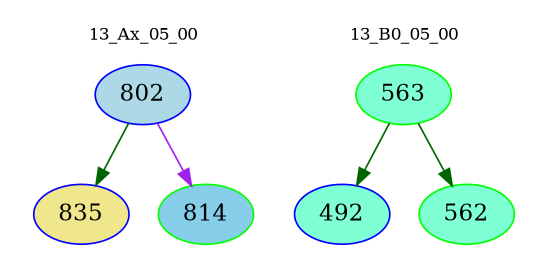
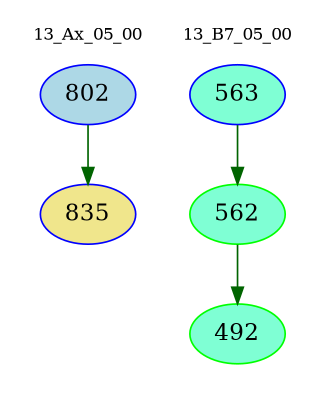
cluster "13_B0_05_00": label "13_B0_05_00" -> "13_B7_05_00"
node "563": color green -> blue
edge "563" -> "492": now "562" -> "492"
node "814": removed
node "492": color blue -> green
